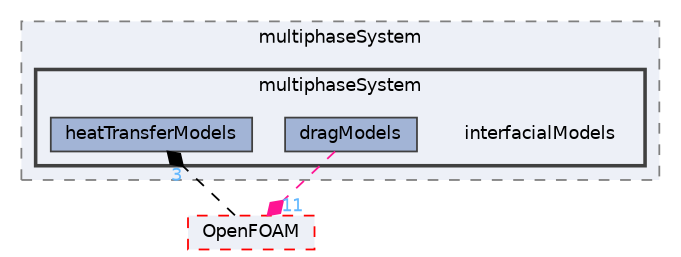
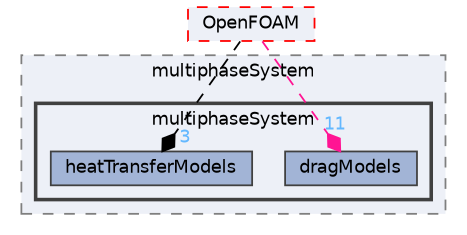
node "interfacialModels": removed
edge "dragModels" -> "OpenFOAM": reversed
